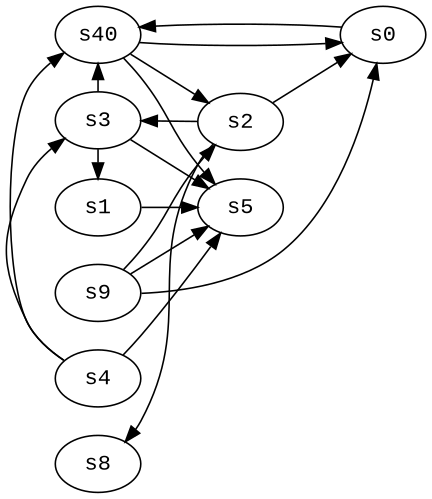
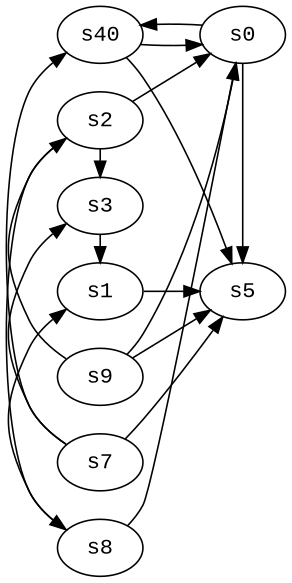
edge "s40" -> "s2": removed
edge "s3" -> "s40": removed
edge "s3" -> "s5": now "s0" -> "s5"
edge "s8" -> "s0": added
node "s4": label "s4" -> "s7"
edge "s8" -> "s1": added
